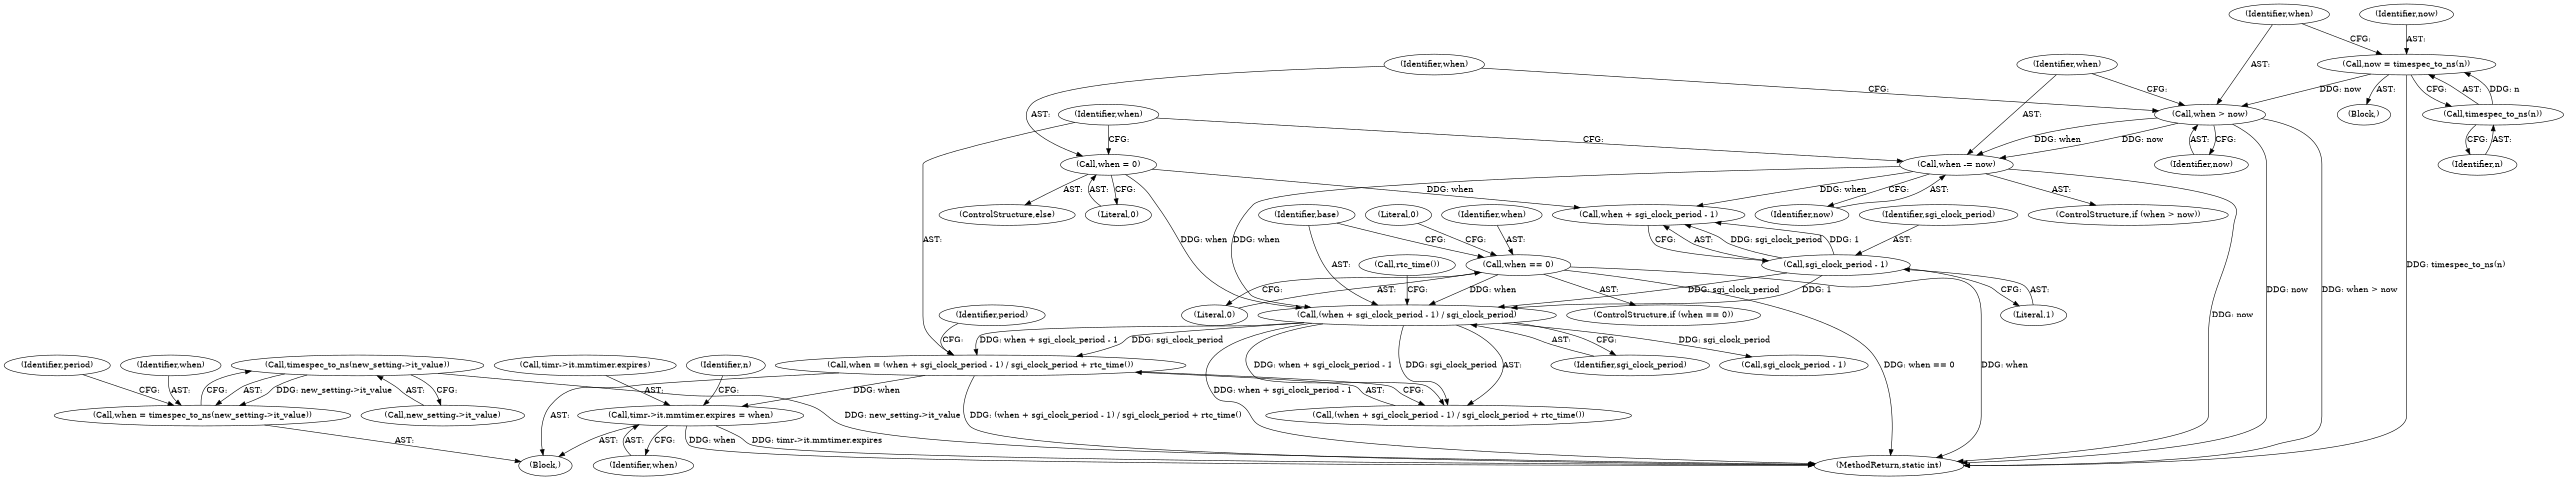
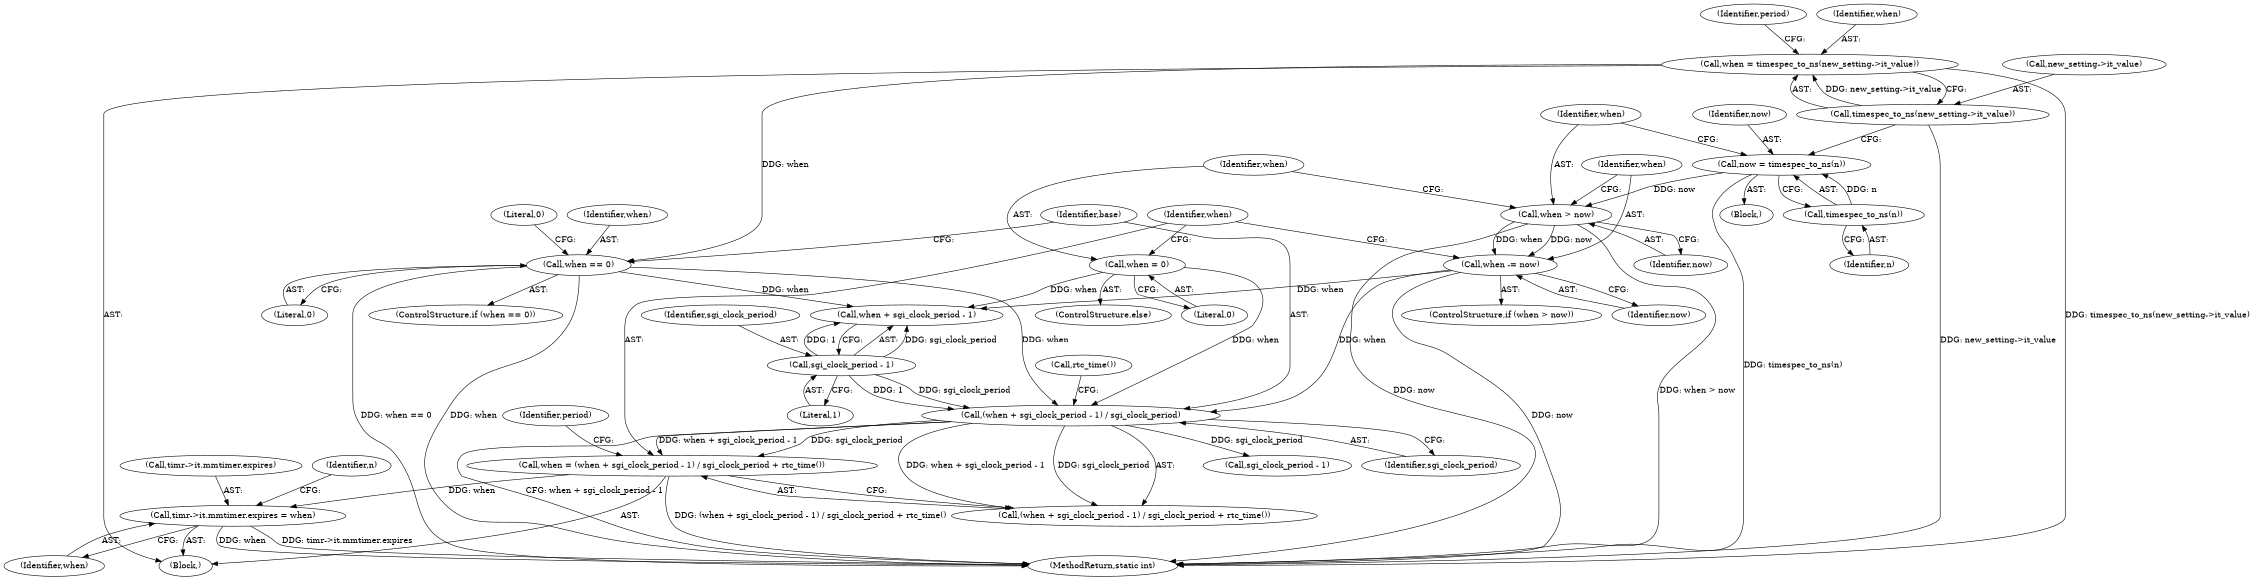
edge "(Call,when = timespec_to_ns(new_setting->it_value))" -> "(Call,when == 0)": added, label "DDG: when"
edge "(Call,when == 0)" -> "(Call,when + sgi_clock_period - 1)": added, label "DDG: when"
edge "(Call,timespec_to_ns(new_setting->it_value))" -> "(Call,new_setting->it_value)": now "(Call,timespec_to_ns(new_setting->it_value))" -> "(Call,now = timespec_to_ns(n))"
edge "(Call,(when + sgi_clock_period - 1) / sgi_clock_period)" -> "(MethodReturn,static int)": label "DDG: when + sgi_clock_period - 1" -> "CFG: when + sgi_clock_period - 1"
edge "(Call,when = timespec_to_ns(new_setting->it_value))" -> "(MethodReturn,static int)": added, label "DDG: timespec_to_ns(new_setting->it_value)"
